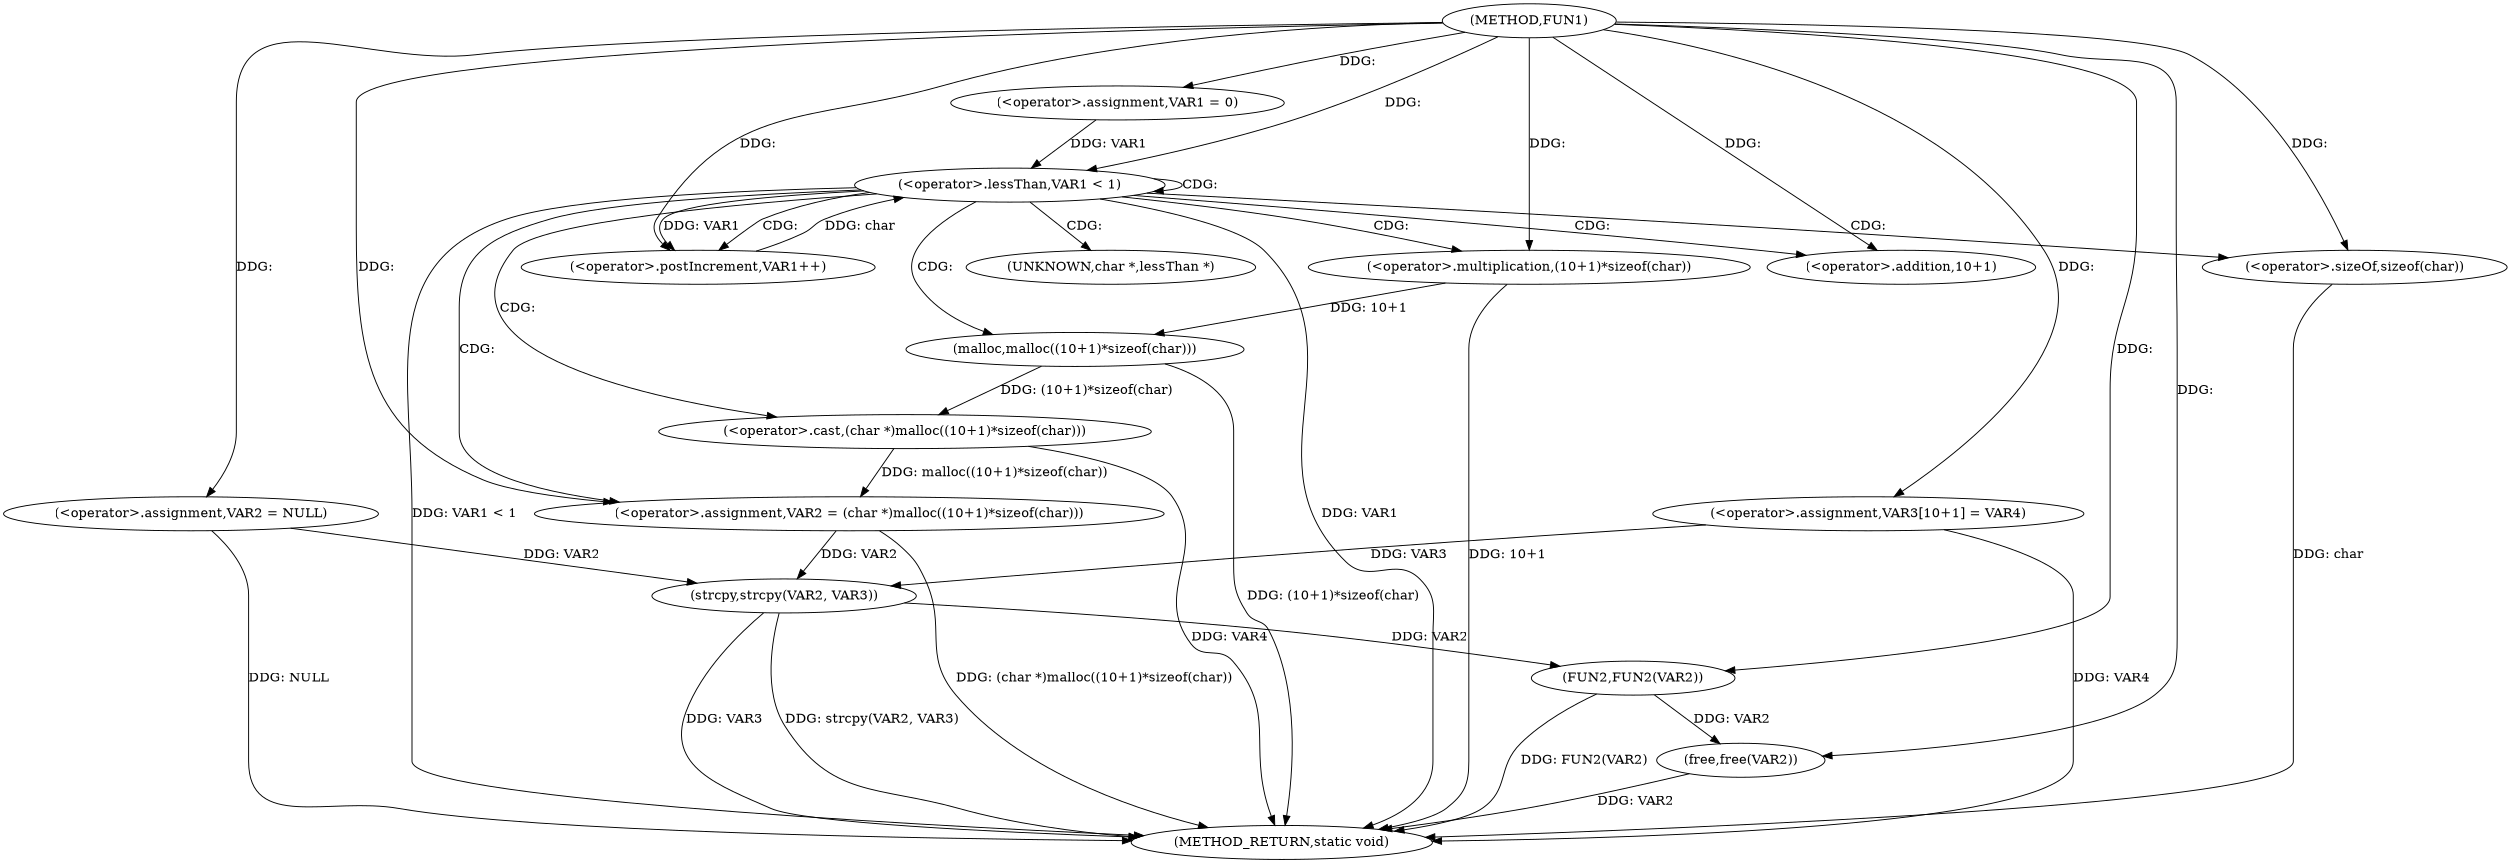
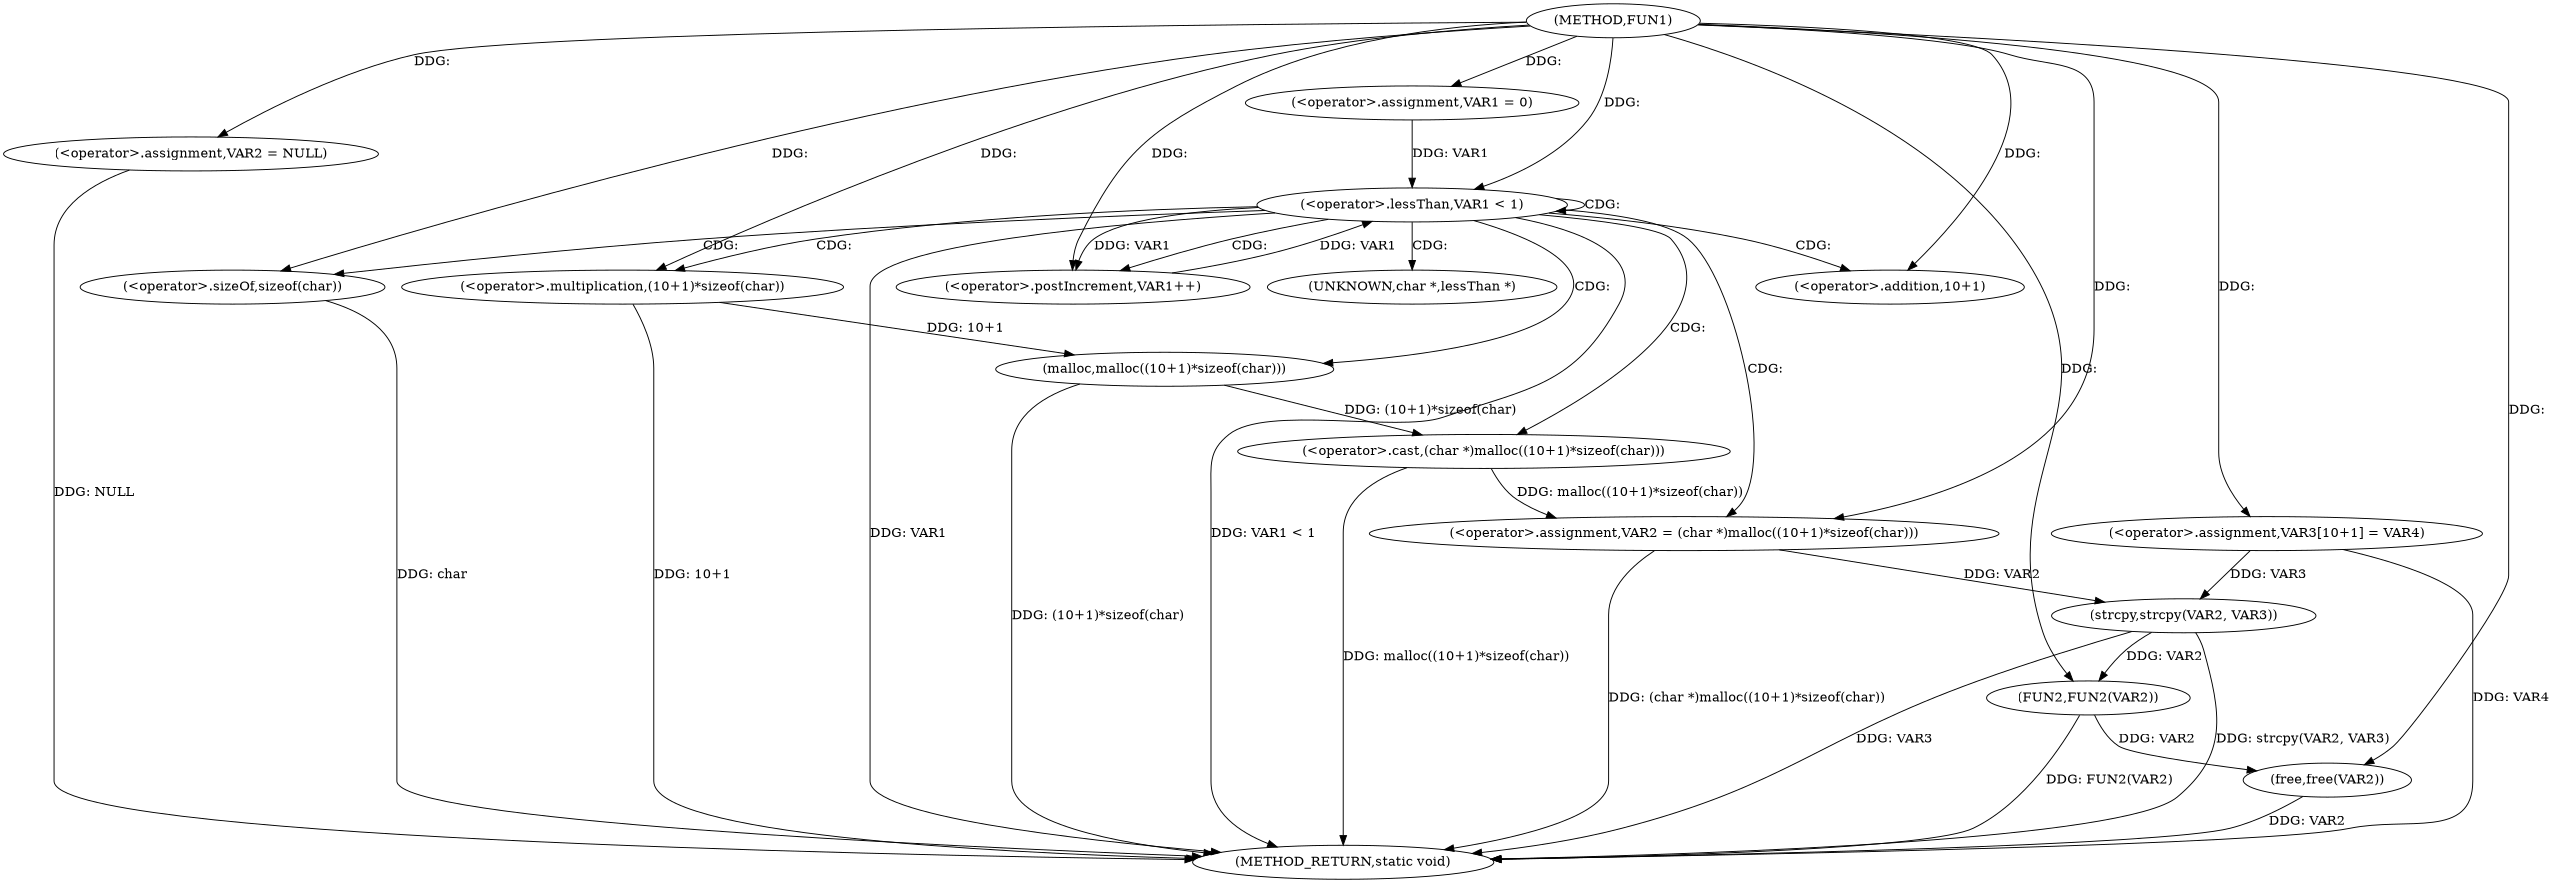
edge "(<operator>.postIncrement,VAR1++)" -> "(<operator>.lessThan,VAR1 < 1)": label "DDG: char" -> "DDG: VAR1"
edge "(<operator>.assignment,VAR2 = NULL)" -> "(strcpy,strcpy(VAR2, VAR3))": removed, label "DDG: VAR2"
edge "(<operator>.cast,(char *)malloc((10+1)*sizeof(char)))" -> "(METHOD_RETURN,static void)": label "DDG: VAR4" -> "DDG: malloc((10+1)*sizeof(char))"
